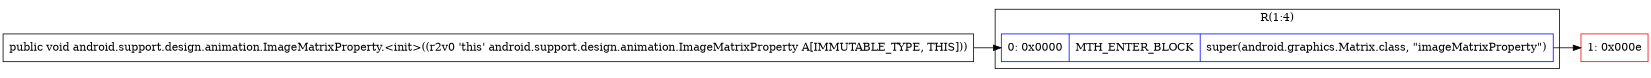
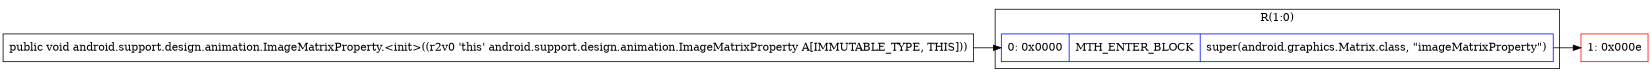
cluster "R(1:4)": label "R(1:4)" -> "R(1:0)"
